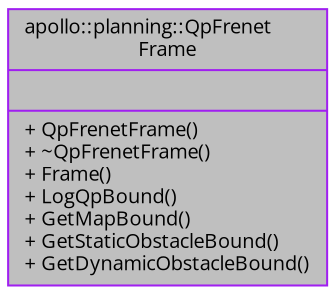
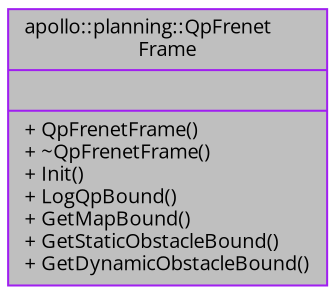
node "apollo::planning::QpFrenet": text "+ Frame()" -> "+ Init()"
